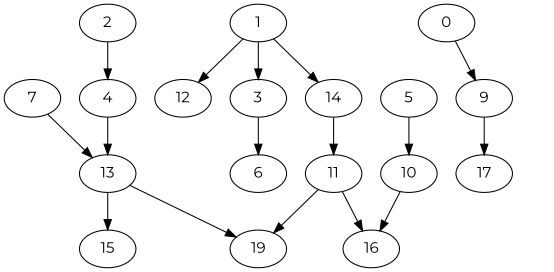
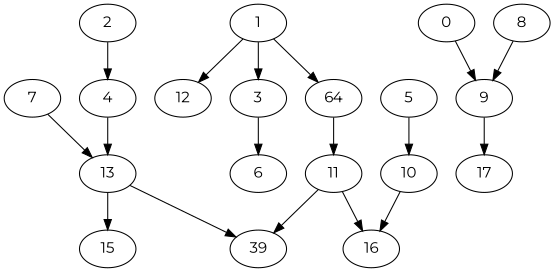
node "8": added
node "14": label "14" -> "64"
node "19": label "19" -> "39"
